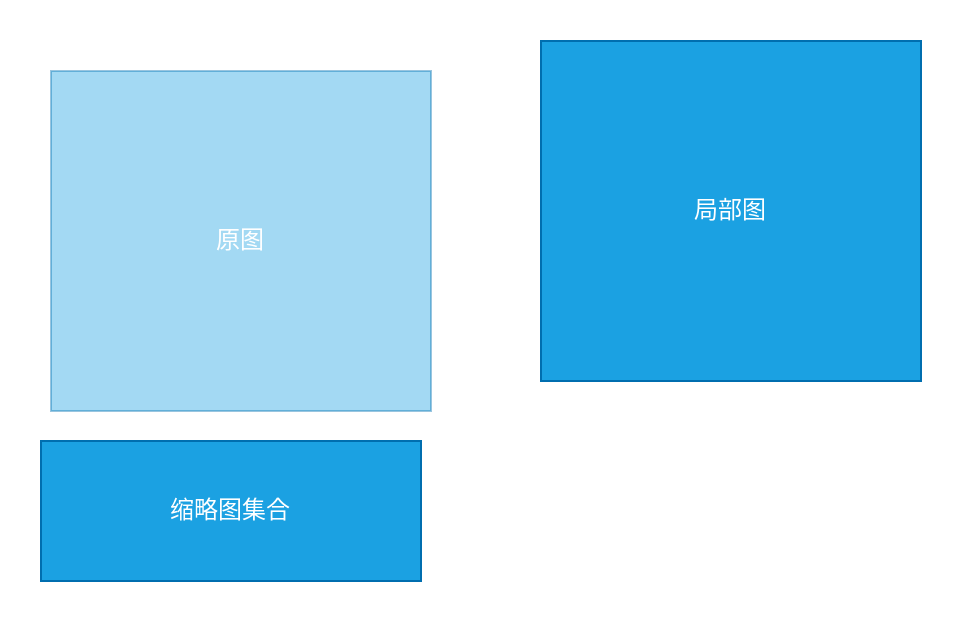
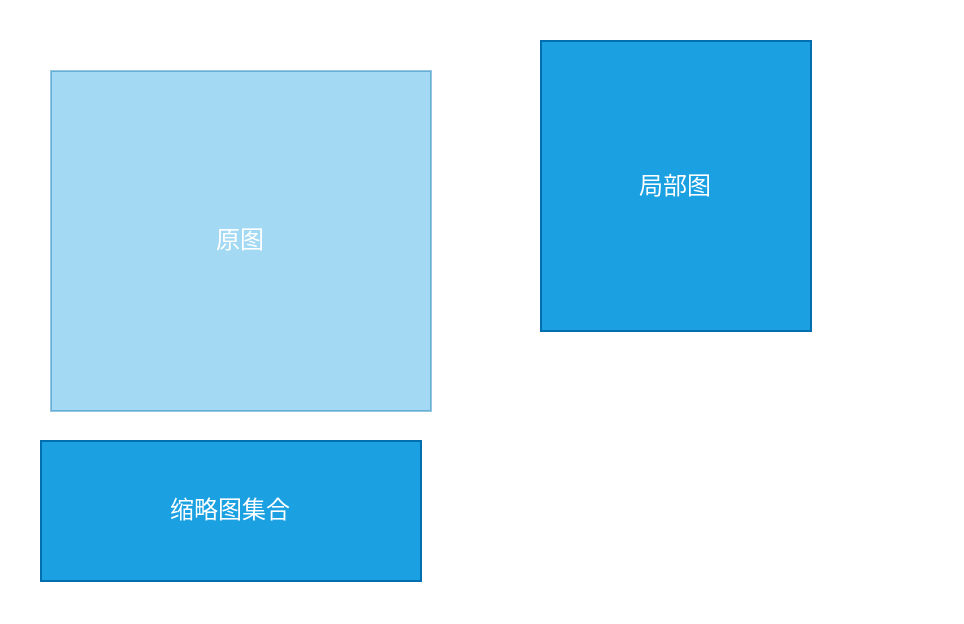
node "局部图": size 380x340 -> 270x290
